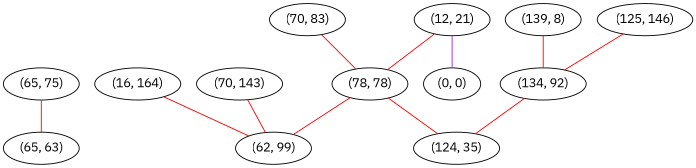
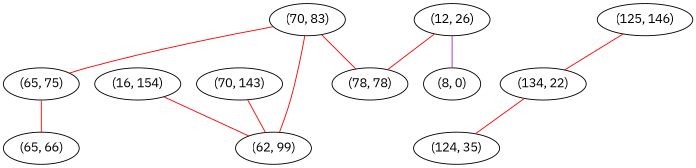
node "(12, 21)": label "(12, 21)" -> "(12, 26)"
node "(139, 8)": removed
edge "(70, 83)" -- "(65, 75)": added
node "(16, 164)": label "(16, 164)" -> "(16, 154)"
node "(0, 0)": label "(0, 0)" -> "(8, 0)"
node "(134, 92)": label "(134, 92)" -> "(134, 22)"
edge "(78, 78)" -- "(62, 99)": now "(70, 83)" -- "(62, 99)"
edge "(78, 78)" -- "(124, 35)": removed
node "(65, 63)": label "(65, 63)" -> "(65, 66)"
